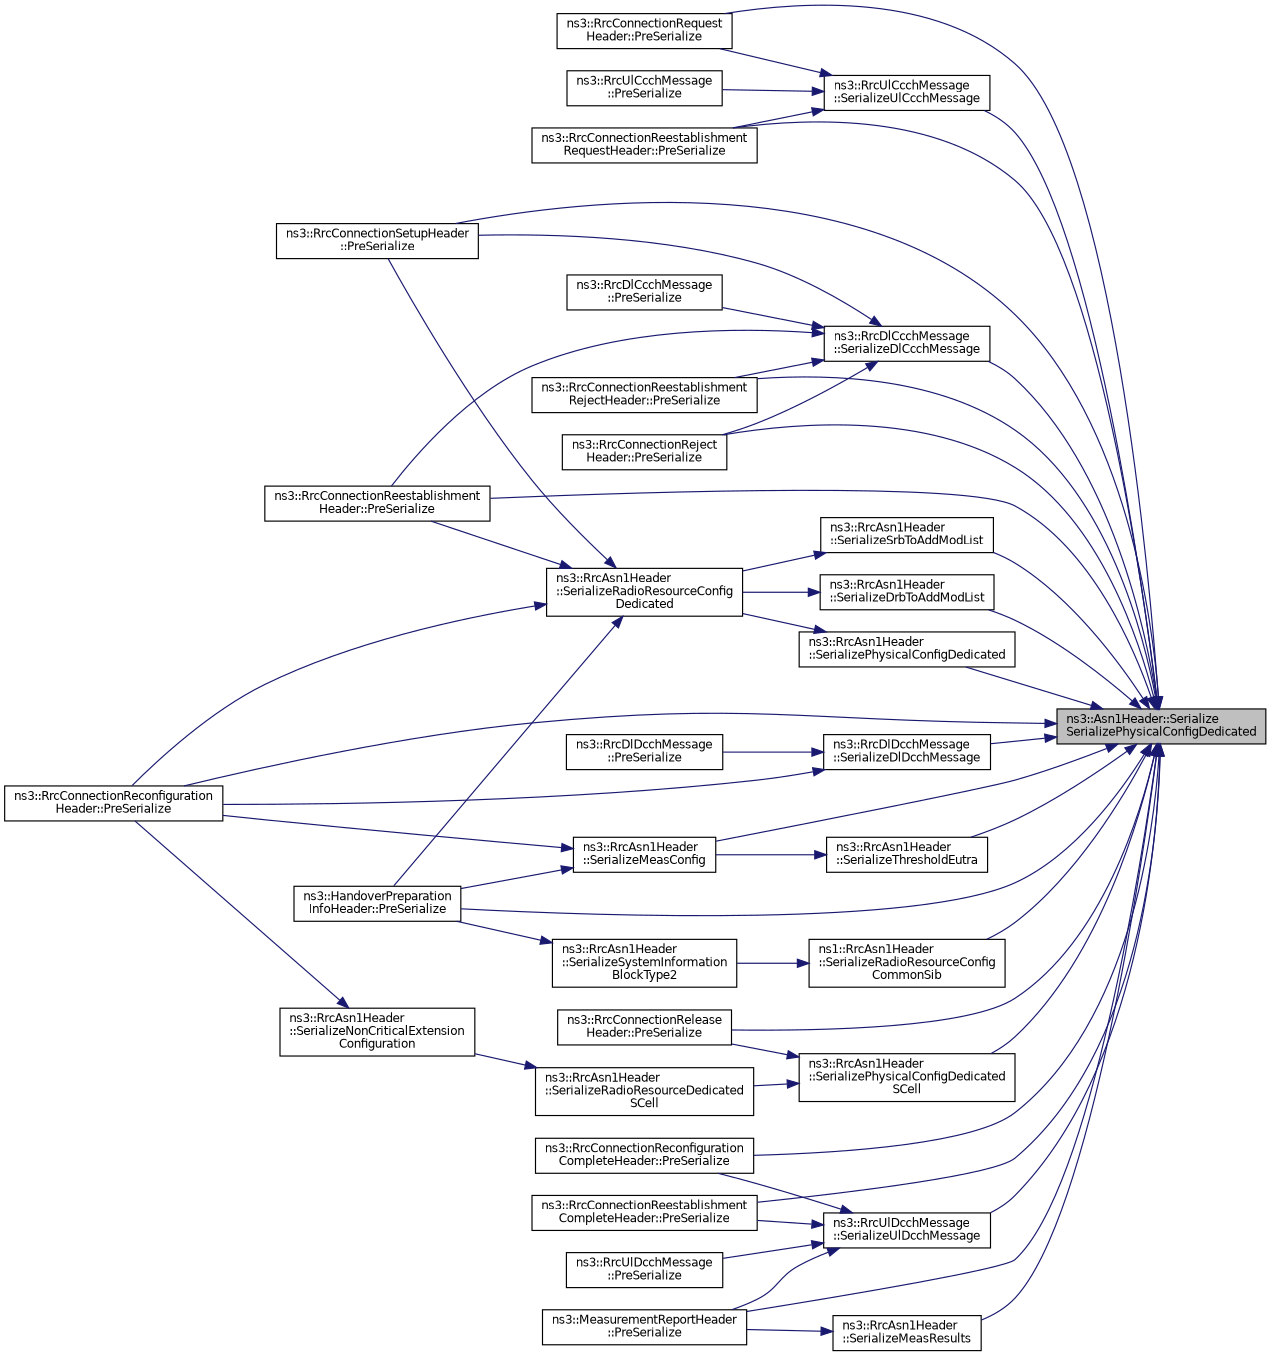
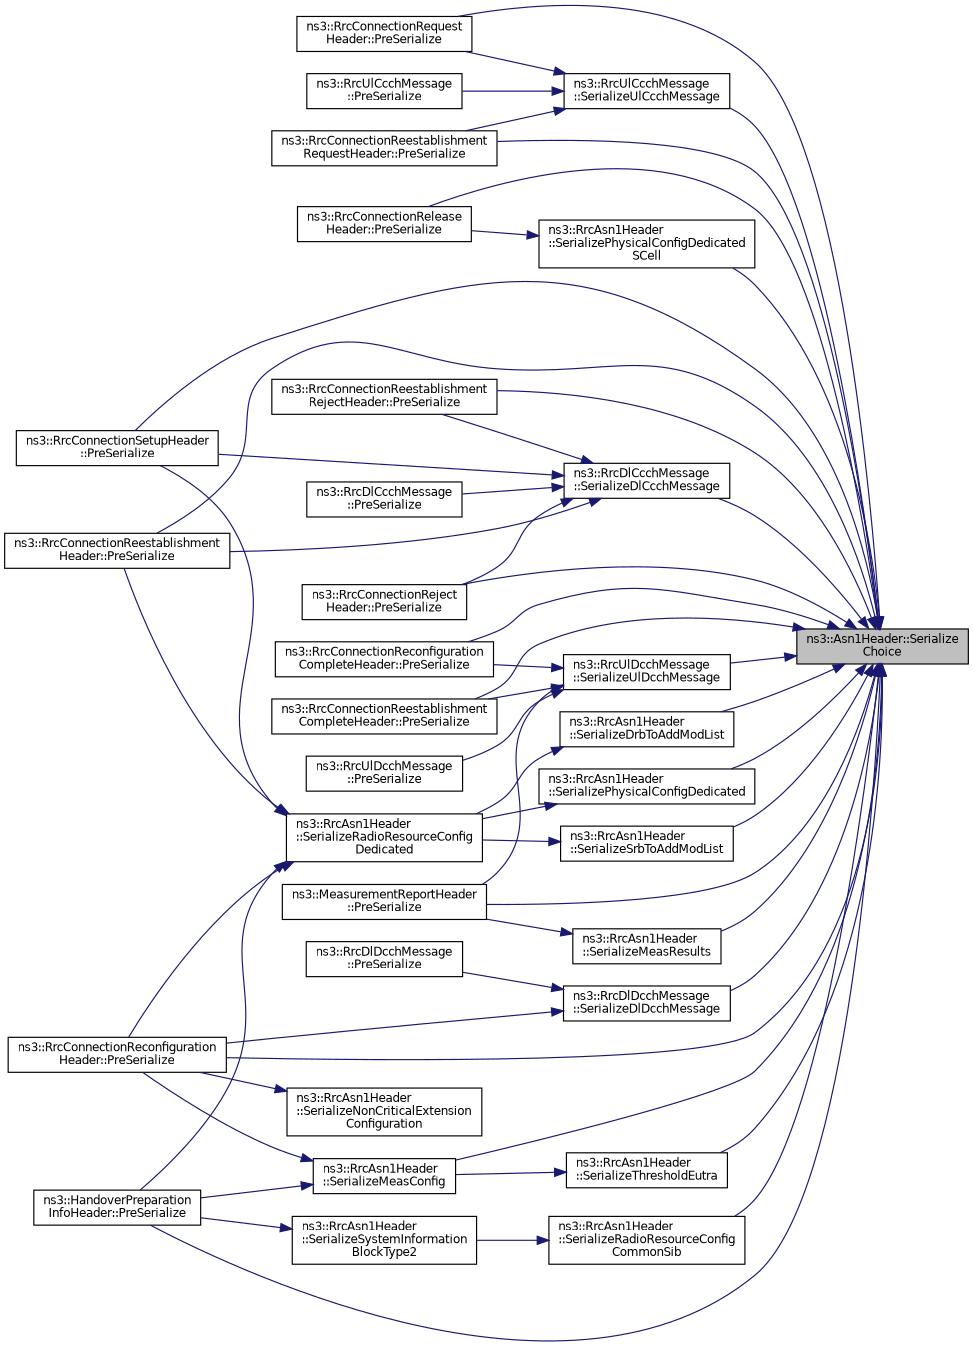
node "ns3::Asn1Header::Serialize SerializePhysicalConfigDedicated": label "ns3::Asn1Header::Serialize SerializePhysicalConfigDedicated" -> "ns3::Asn1Header::Serialize Choice"
node "ns1::RrcAsn1Header ::SerializeRadioResourceConfig CommonSib": label "ns1::RrcAsn1Header ::SerializeRadioResourceConfig CommonSib" -> "ns3::RrcAsn1Header ::SerializeRadioResourceConfig CommonSib"
node "ns3::RrcAsn1Header ::SerializeRadioResourceDedicated SCell": removed
